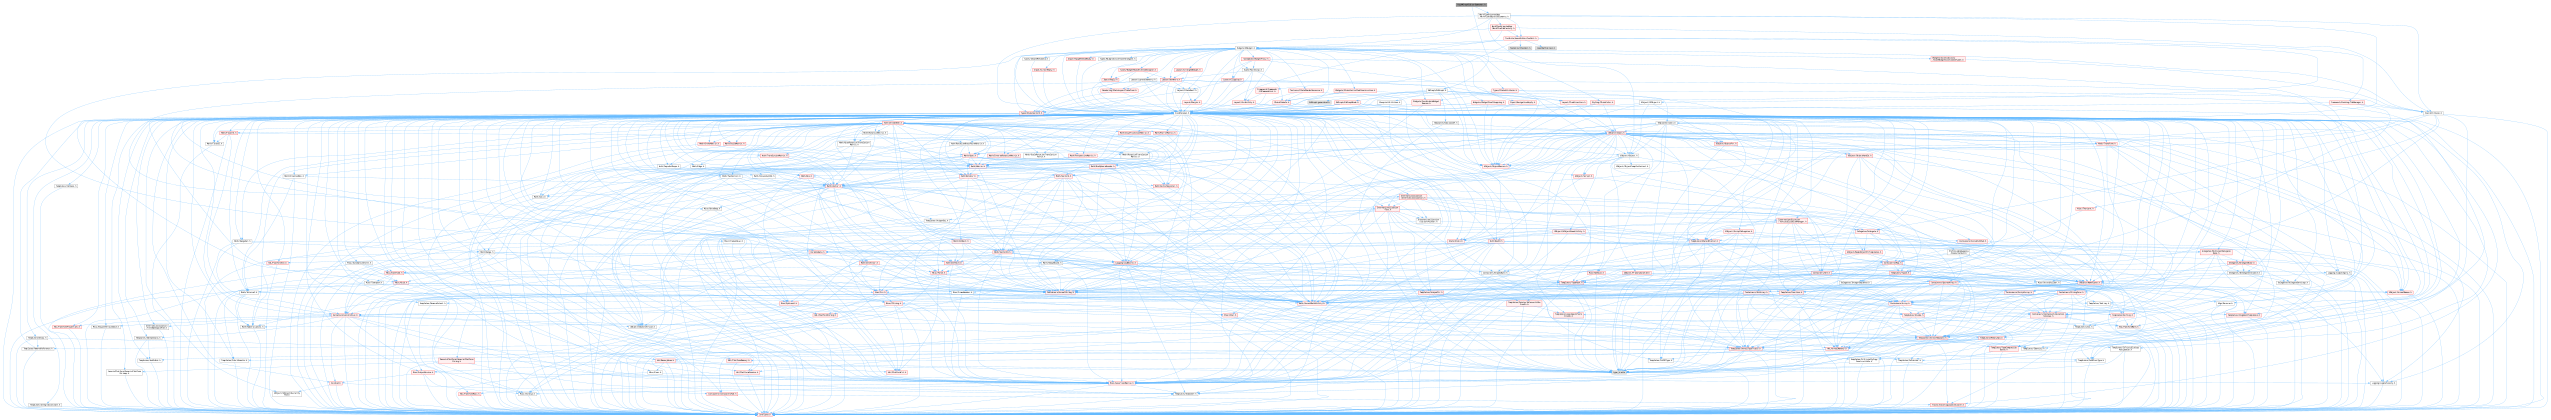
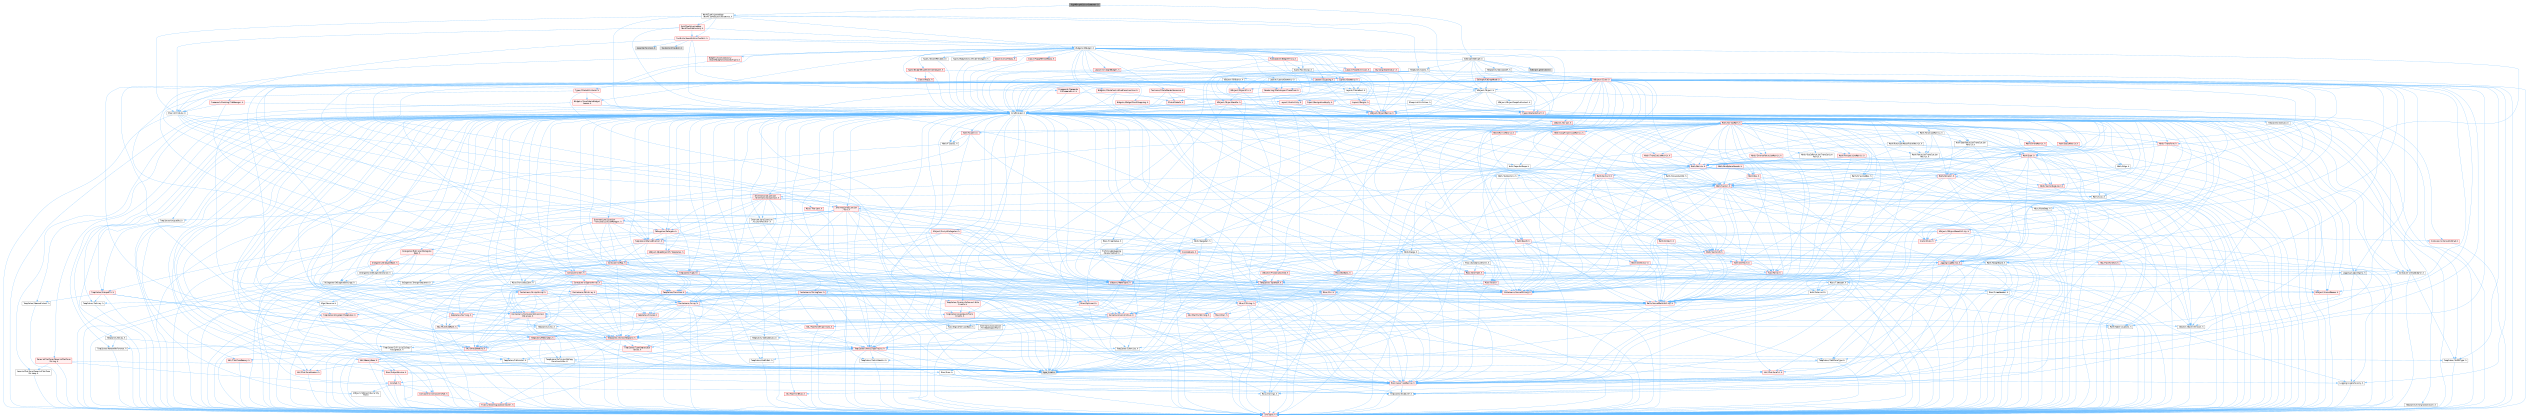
edge "Templates/RemoveReference.h" -> "CoreMinimal.h": reversed
edge "UObject/Object.h" -> "UObject/Script.h": now "UObject/Object.h" -> "Input/NavigationReply.h"
